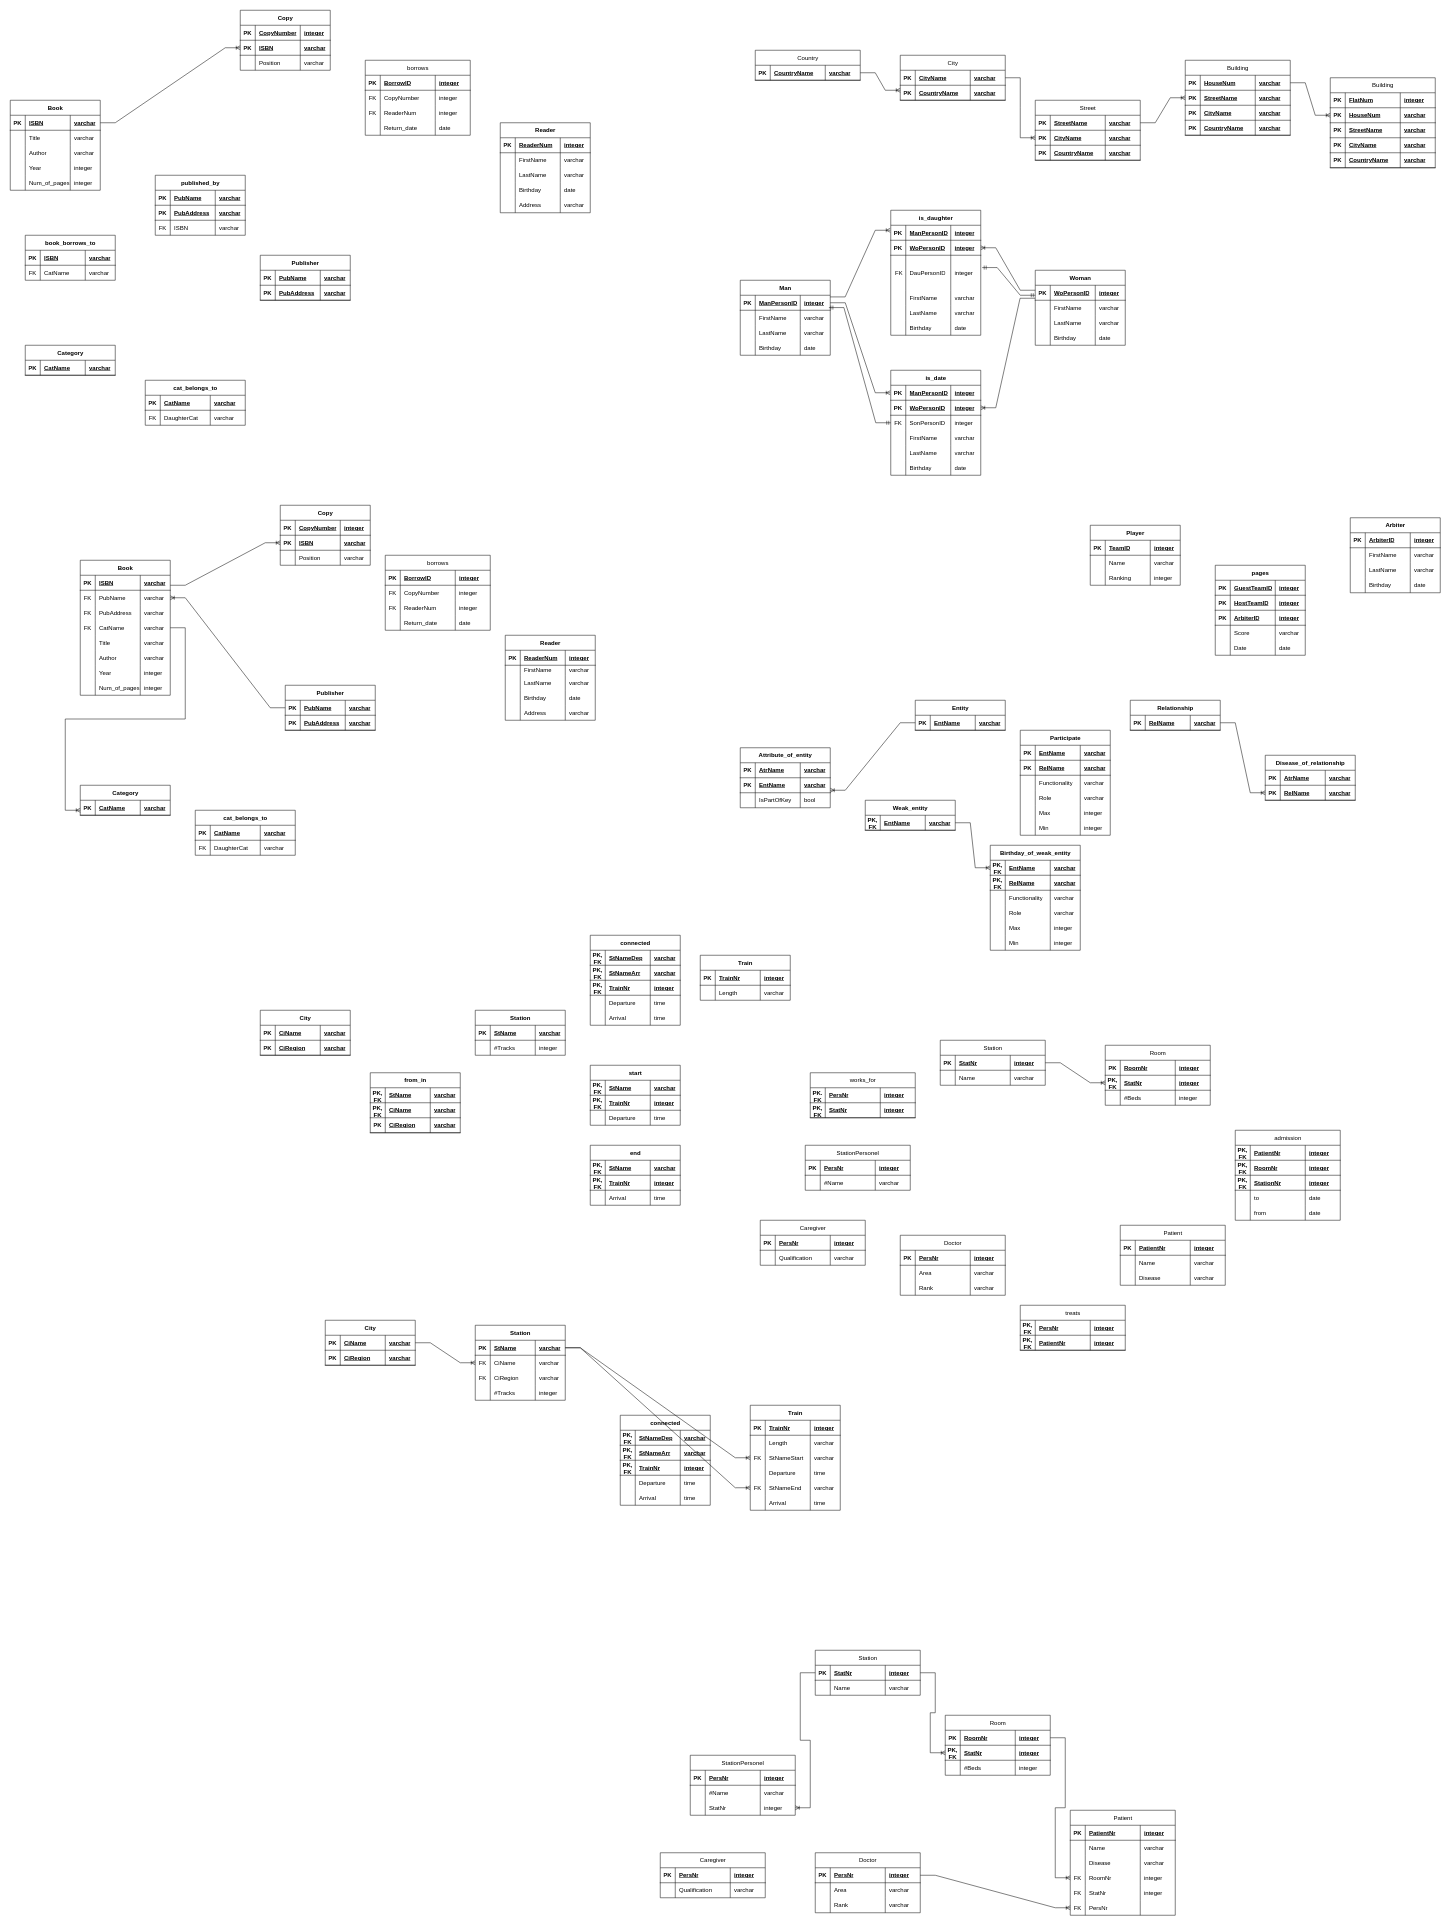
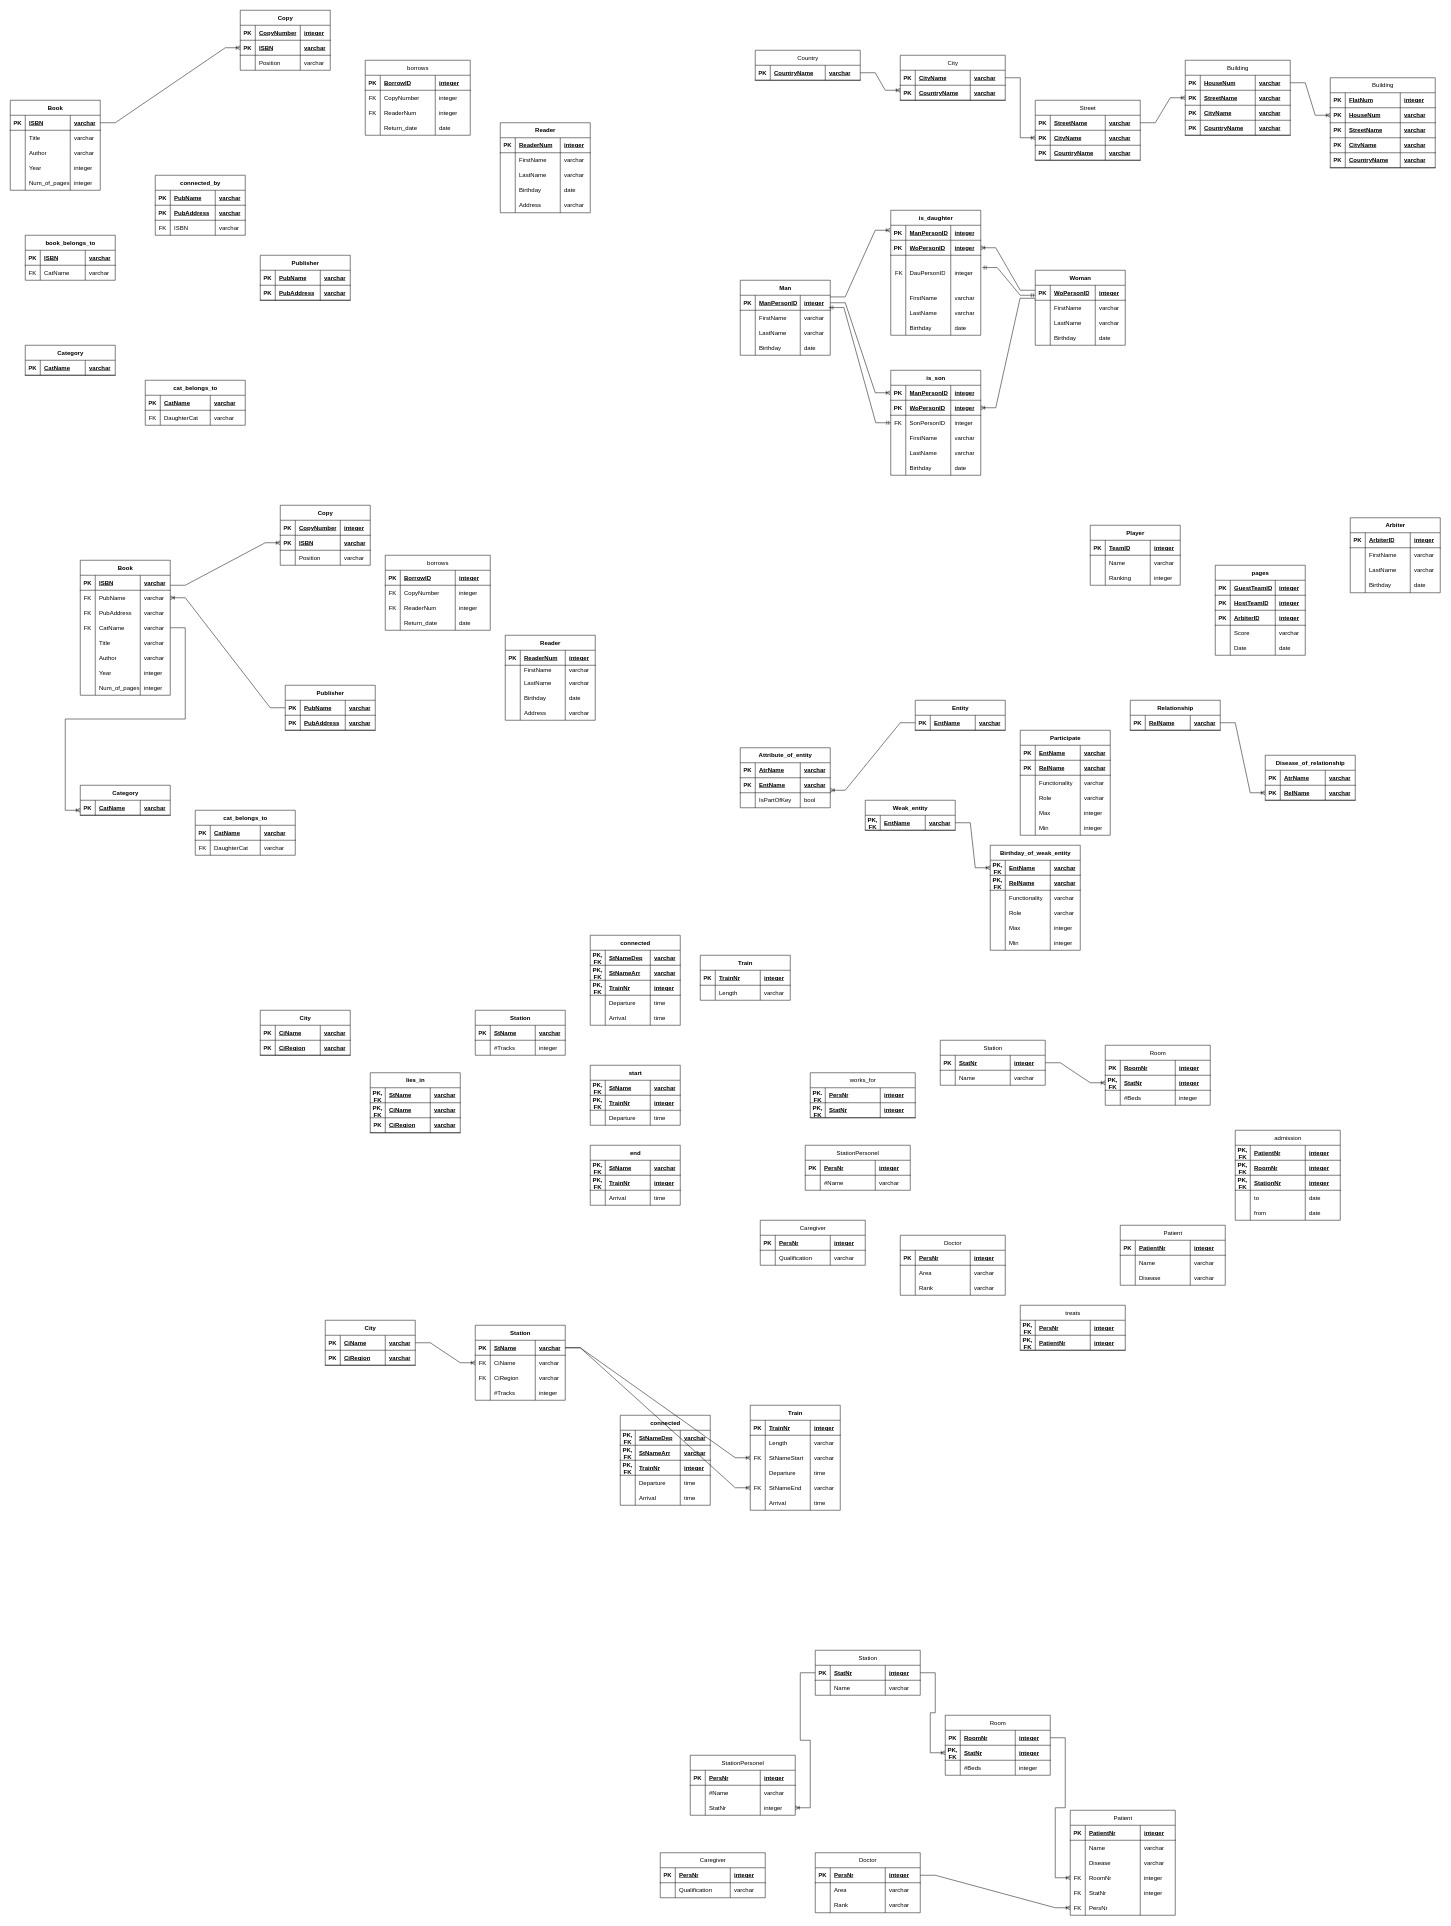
node "published_by": label "published_by" -> "connected_by"
node "book_borrows_to": label "book_borrows_to" -> "book_belongs_to"
node "is_date": label "is_date" -> "is_son"
node "from_in": label "from_in" -> "lies_in"
